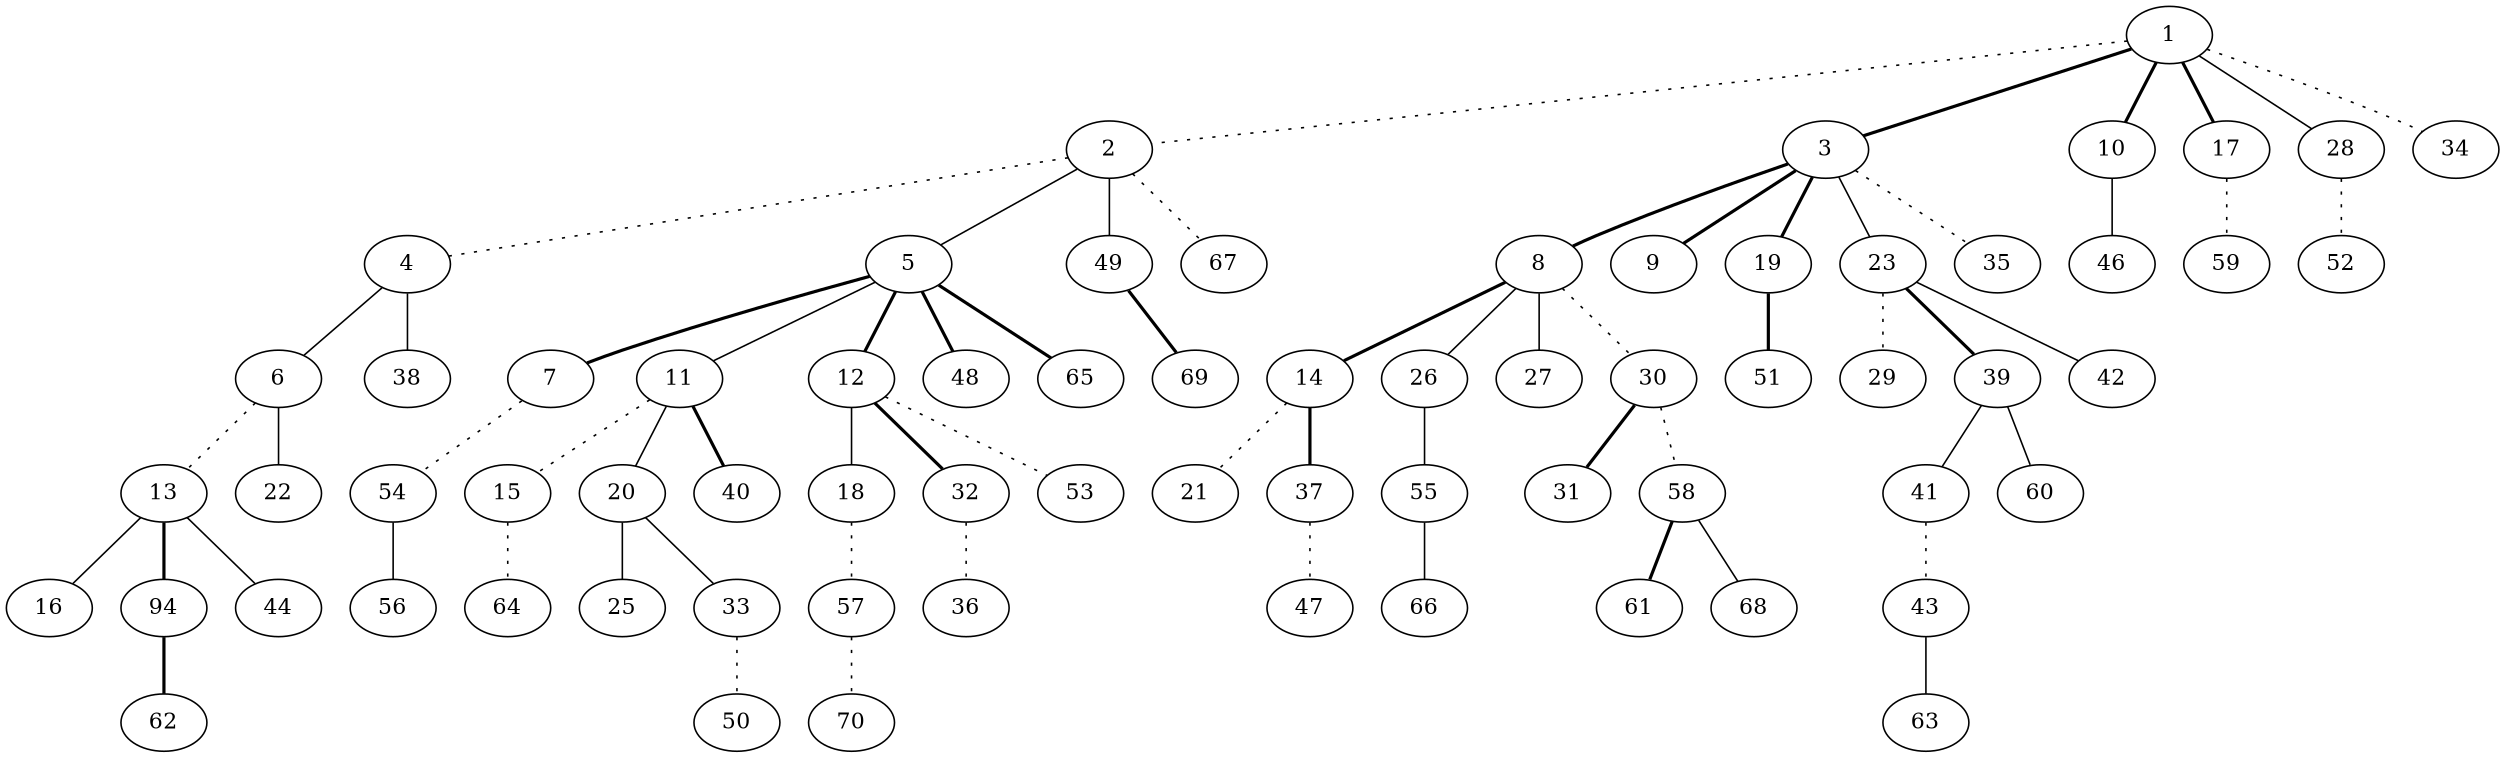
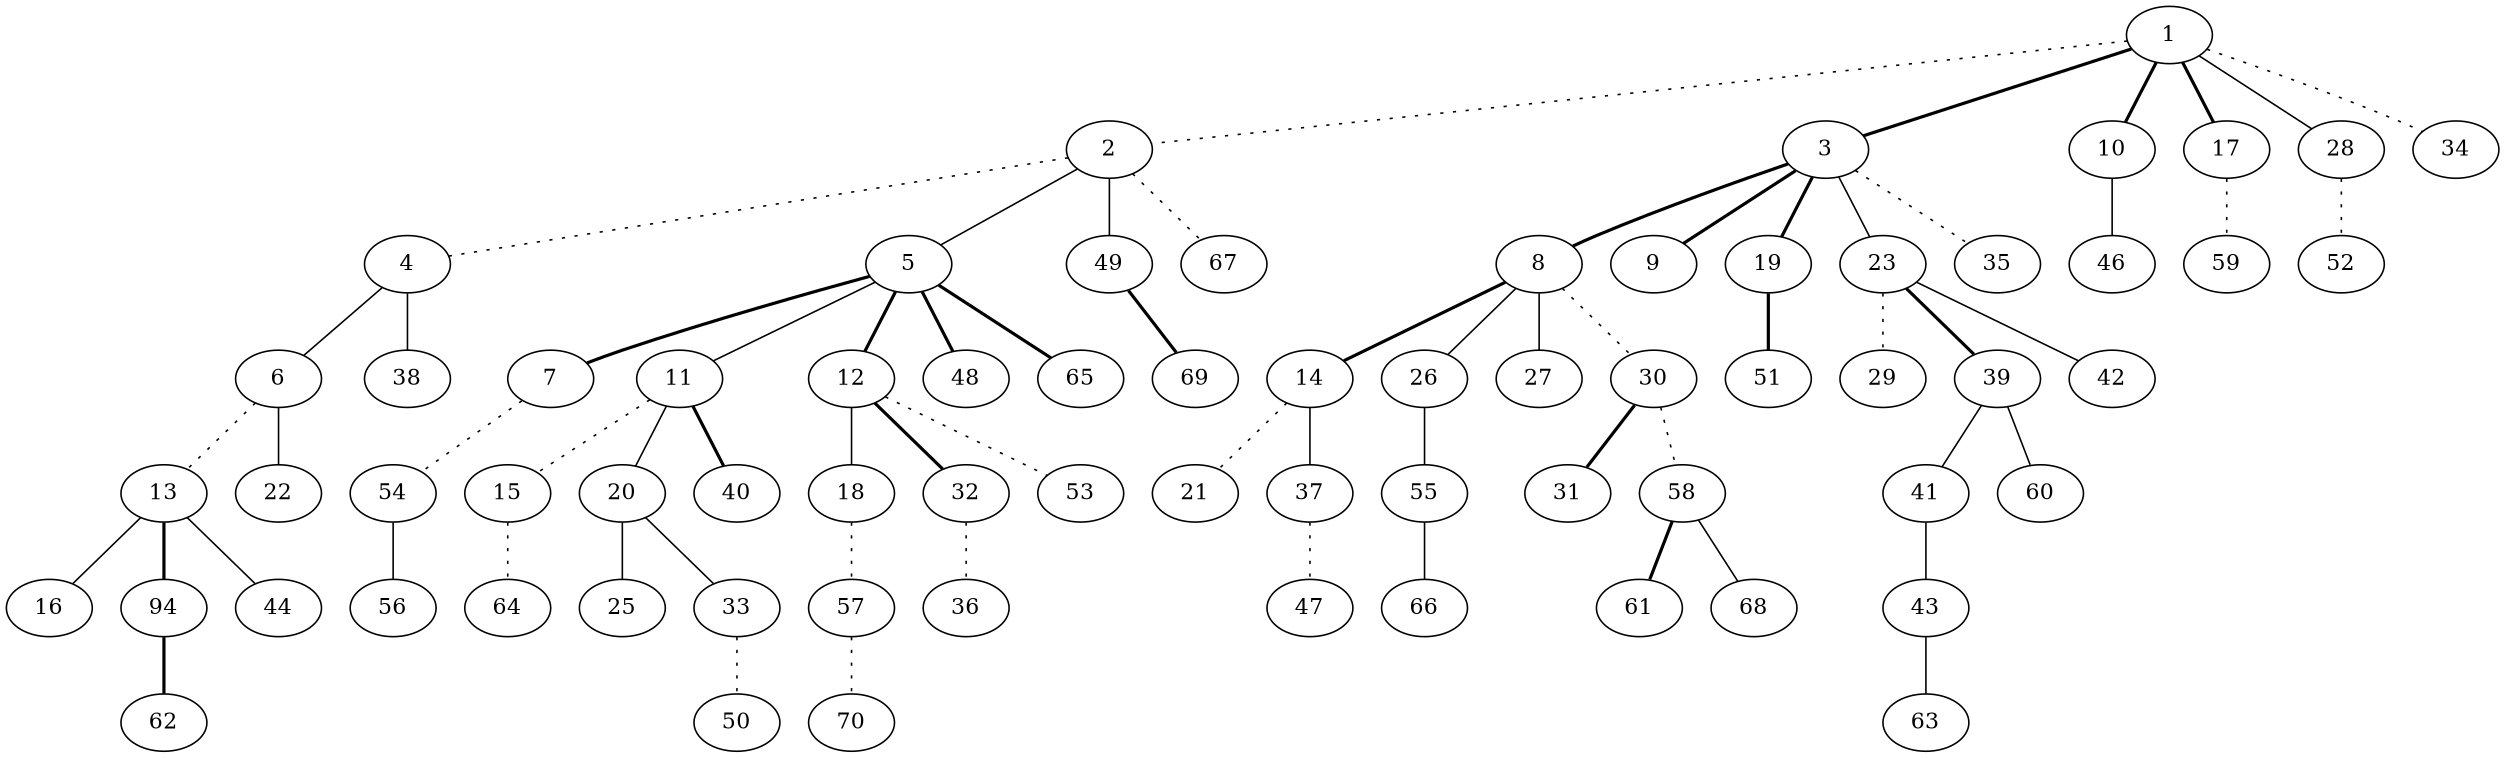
edge "14" -- "37": style bold -> solid
edge "41" -- "43": style dotted -> solid
